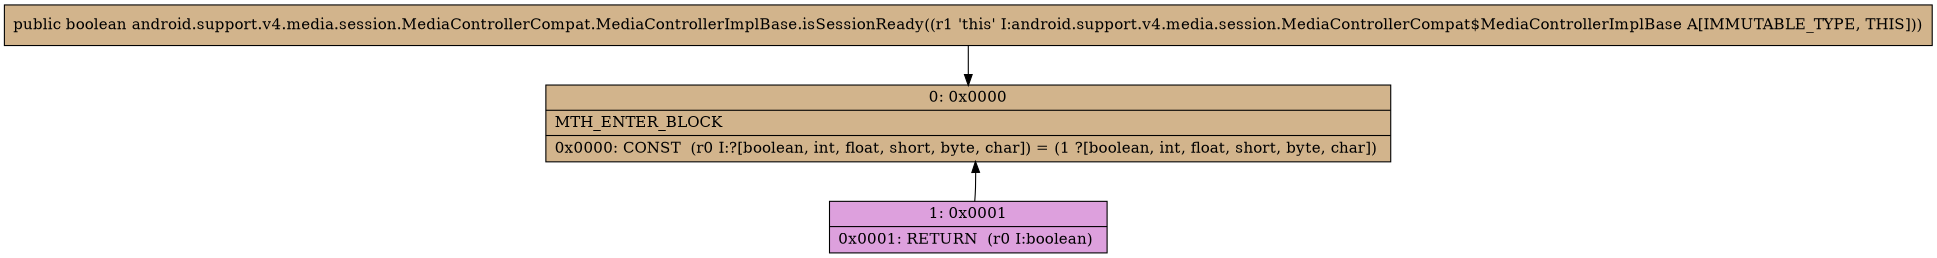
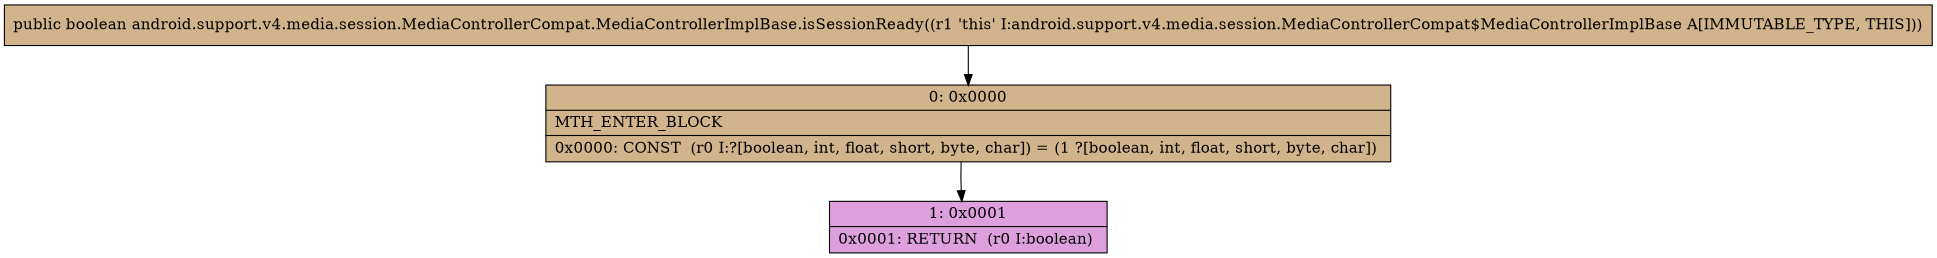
edge "1: 0x0001" -> "0: 0x0000": reversed
